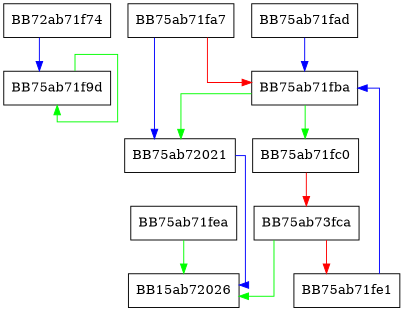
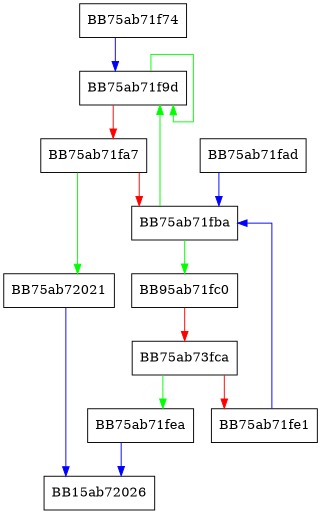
node "BB72ab71f74": label "BB72ab71f74" -> "BB75ab71f74"
edge "BB75ab71fa7" -> "BB75ab72021": color blue -> green
edge "BB75ab71fba" -> "BB75ab72021": now "BB75ab71fba" -> "BB75ab71f9d"
edge "BB75ab71f9d" -> "BB75ab71fa7": added
node "BB75ab71fc0": label "BB75ab71fc0" -> "BB95ab71fc0"
edge "BB75ab71fea" -> "BB15ab72026": color green -> blue
edge "BB75ab73fca" -> "BB15ab72026": now "BB75ab73fca" -> "BB75ab71fea"
